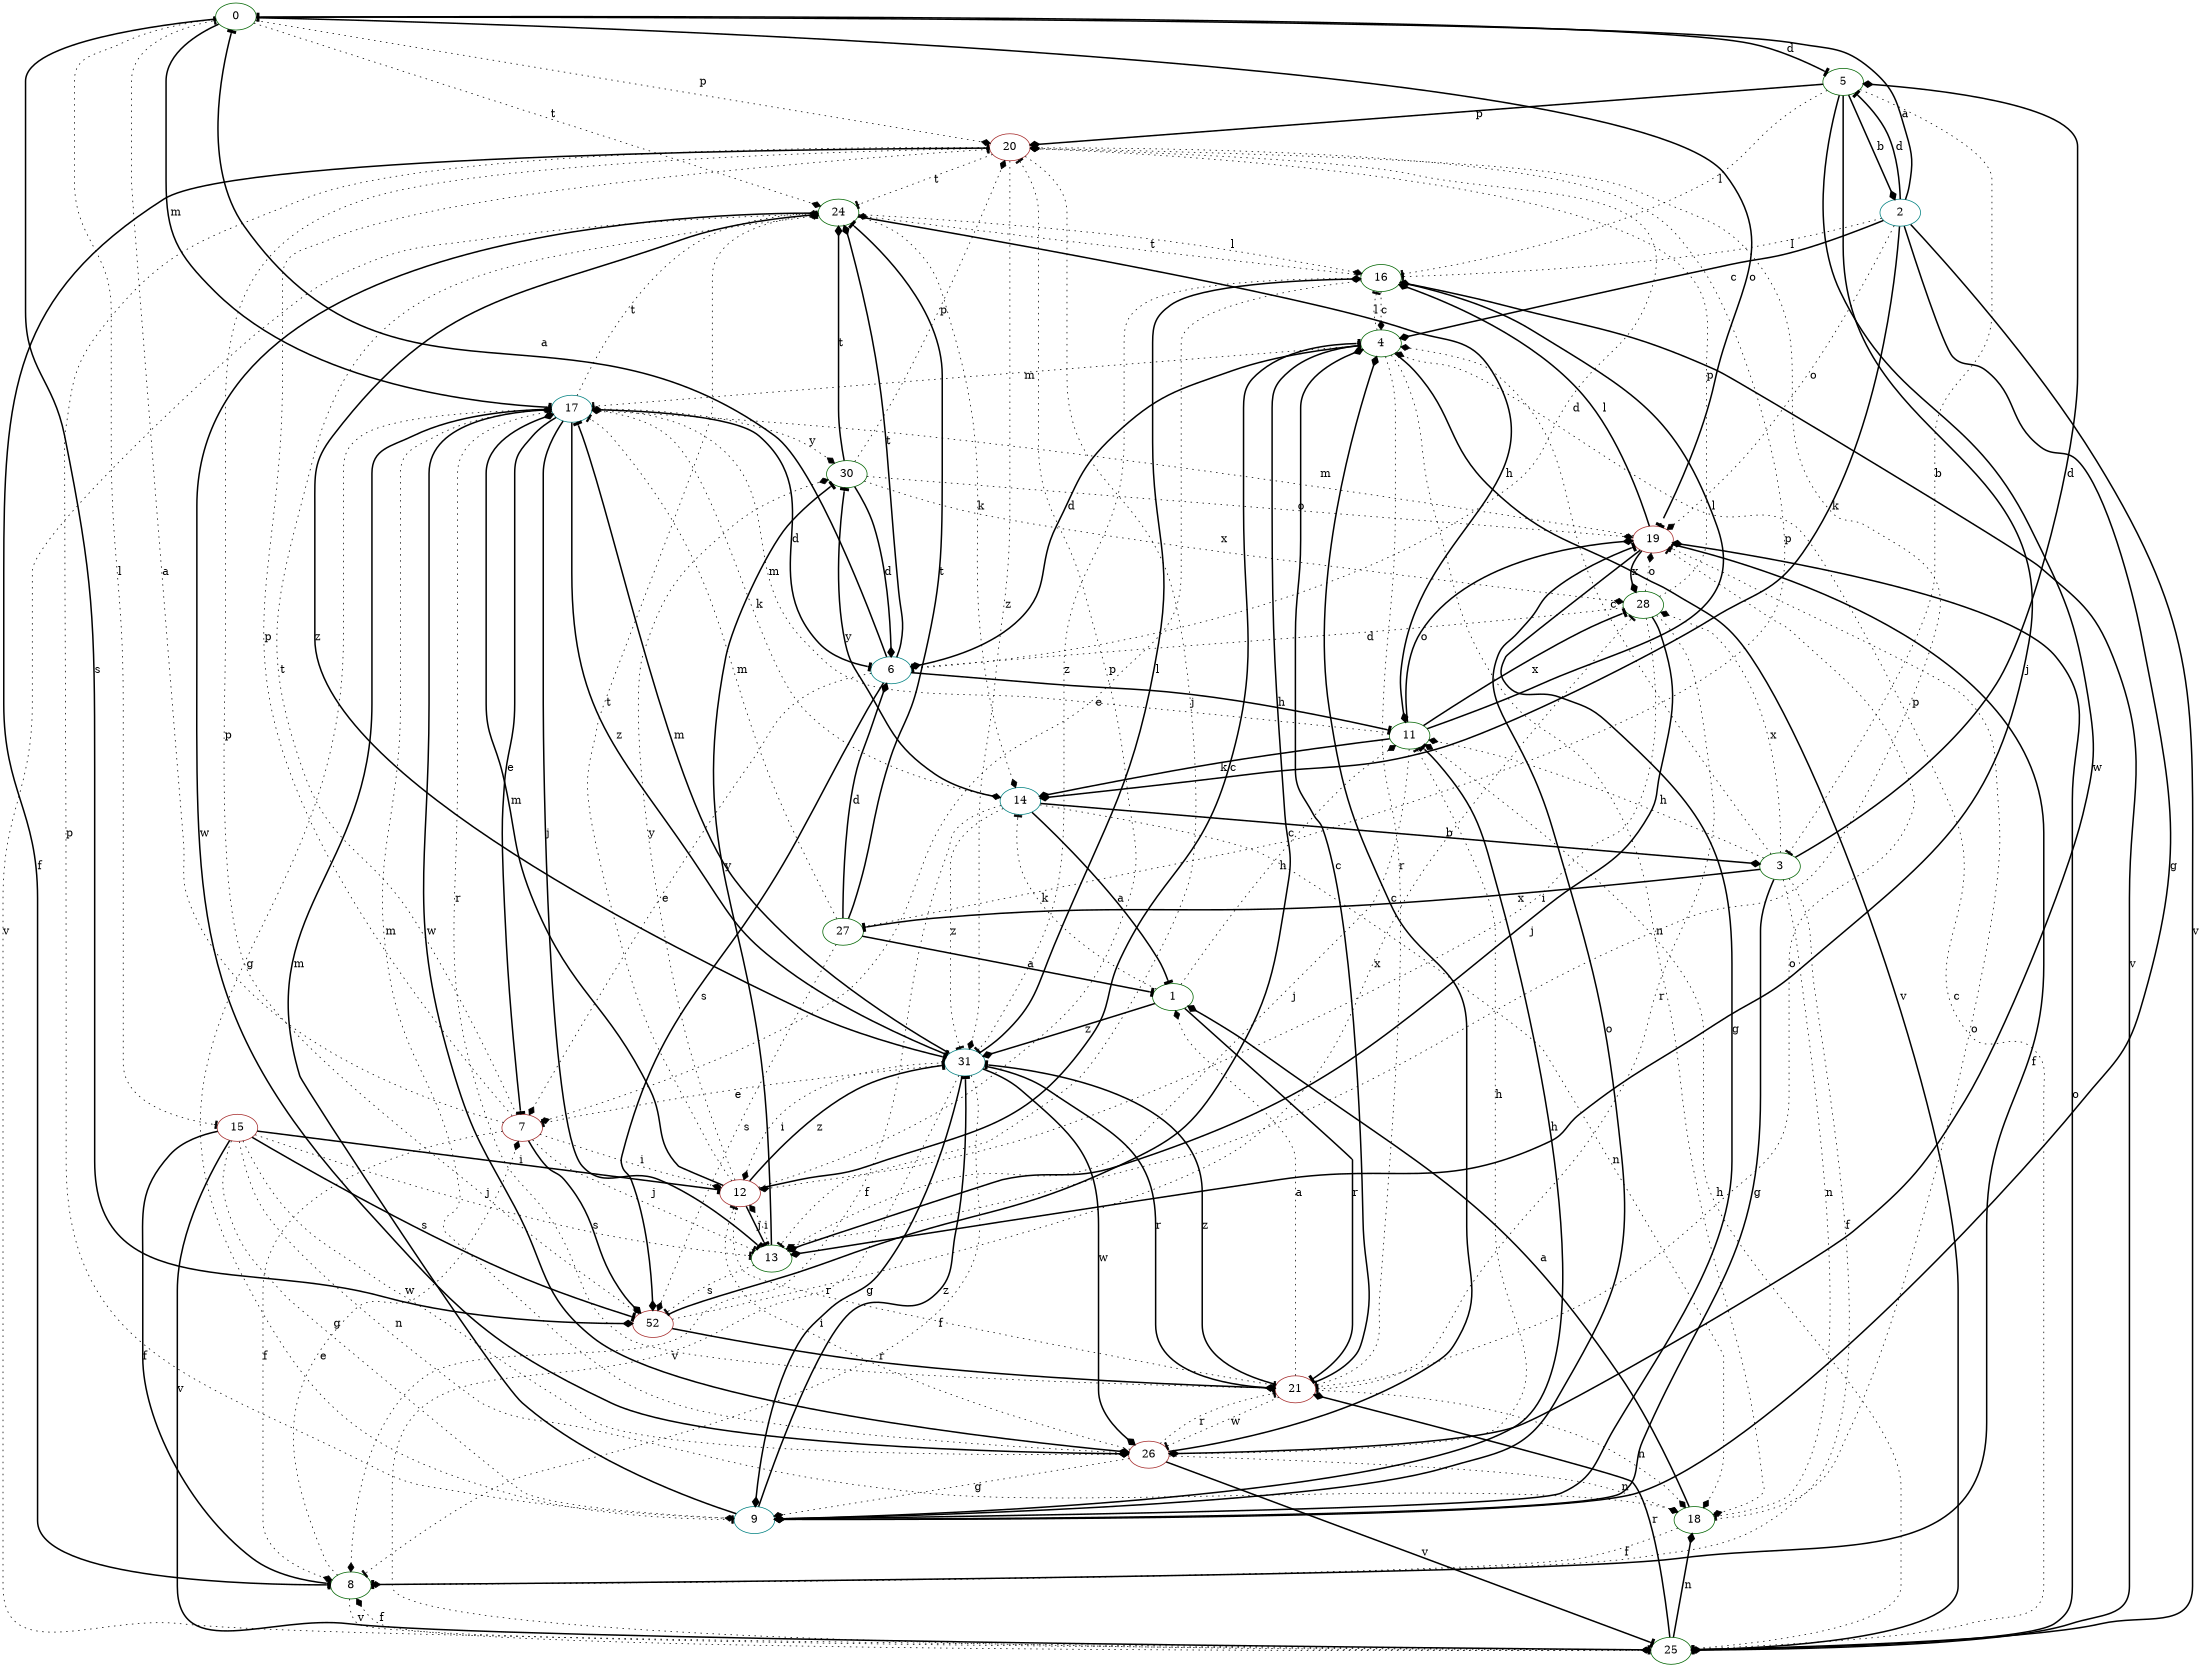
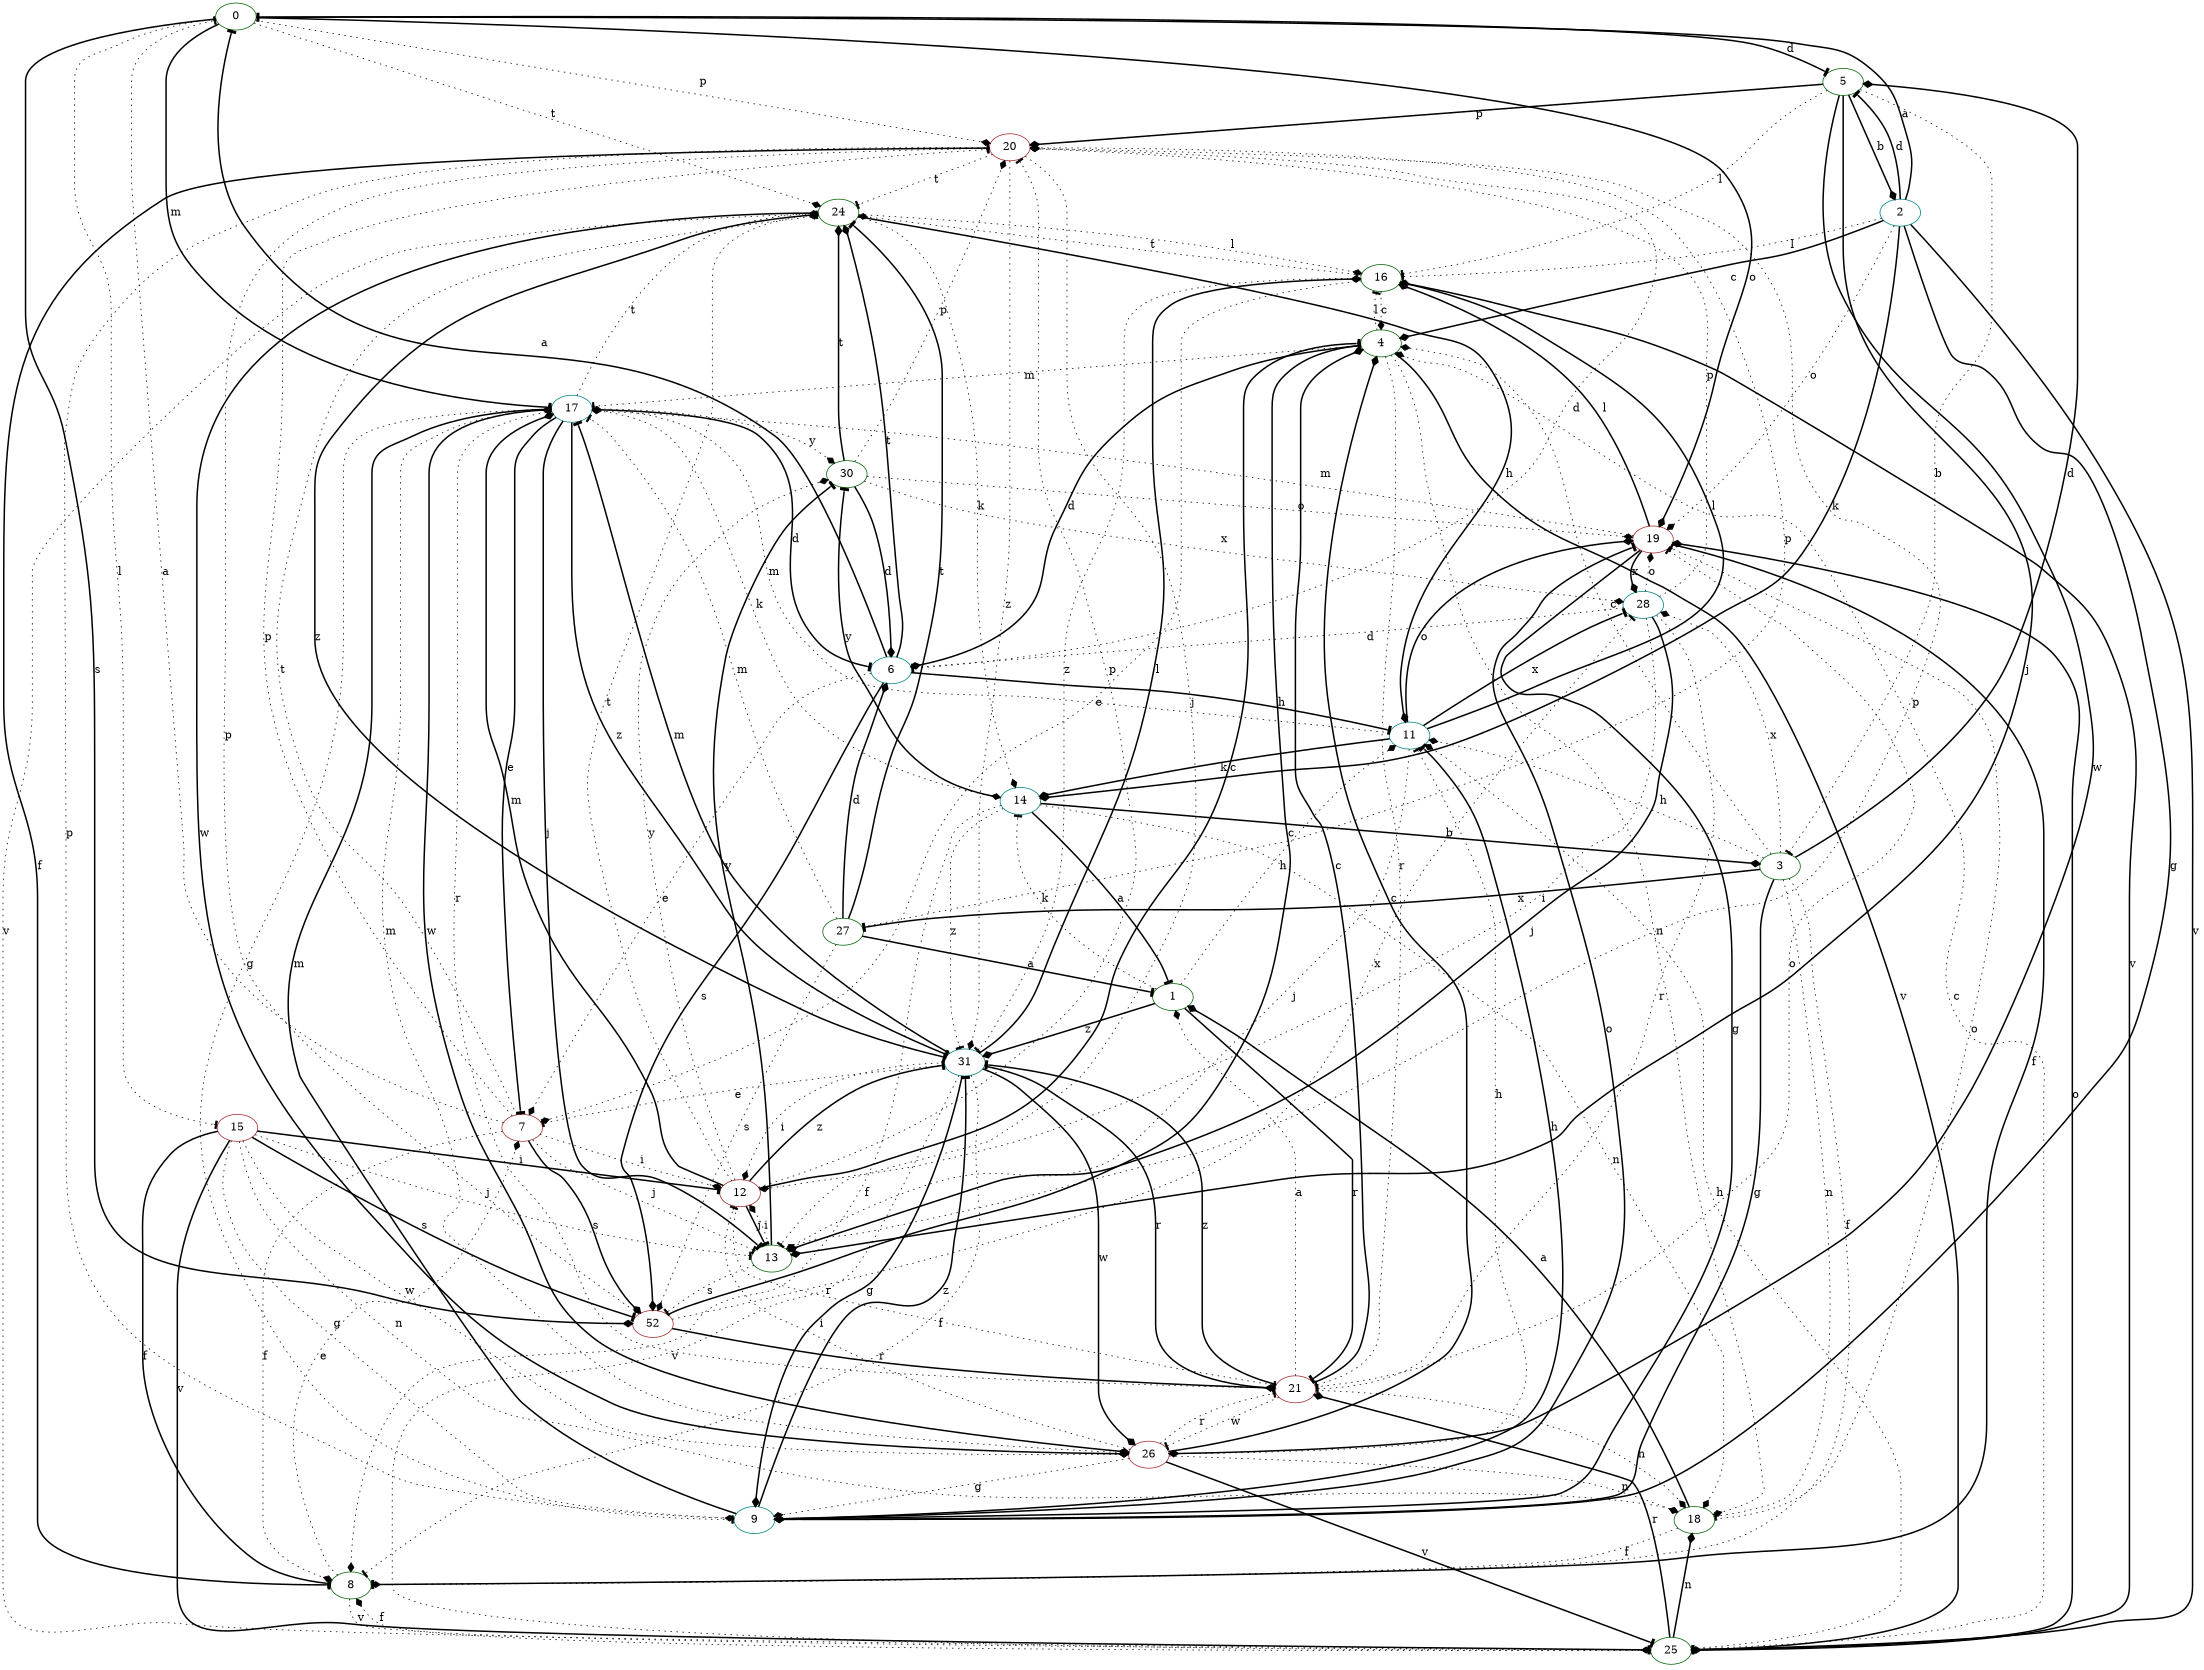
edge "0" -> "19": arrowhead tee -> diamond
node "28": color darkgreen -> teal
node "11": color darkgreen -> teal
